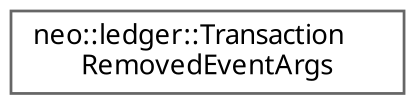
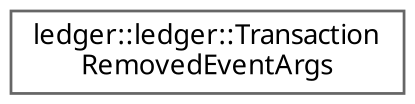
node "neo::ledger::Transaction RemovedEventArgs": label "neo::ledger::Transaction RemovedEventArgs" -> "ledger::ledger::Transaction RemovedEventArgs"
